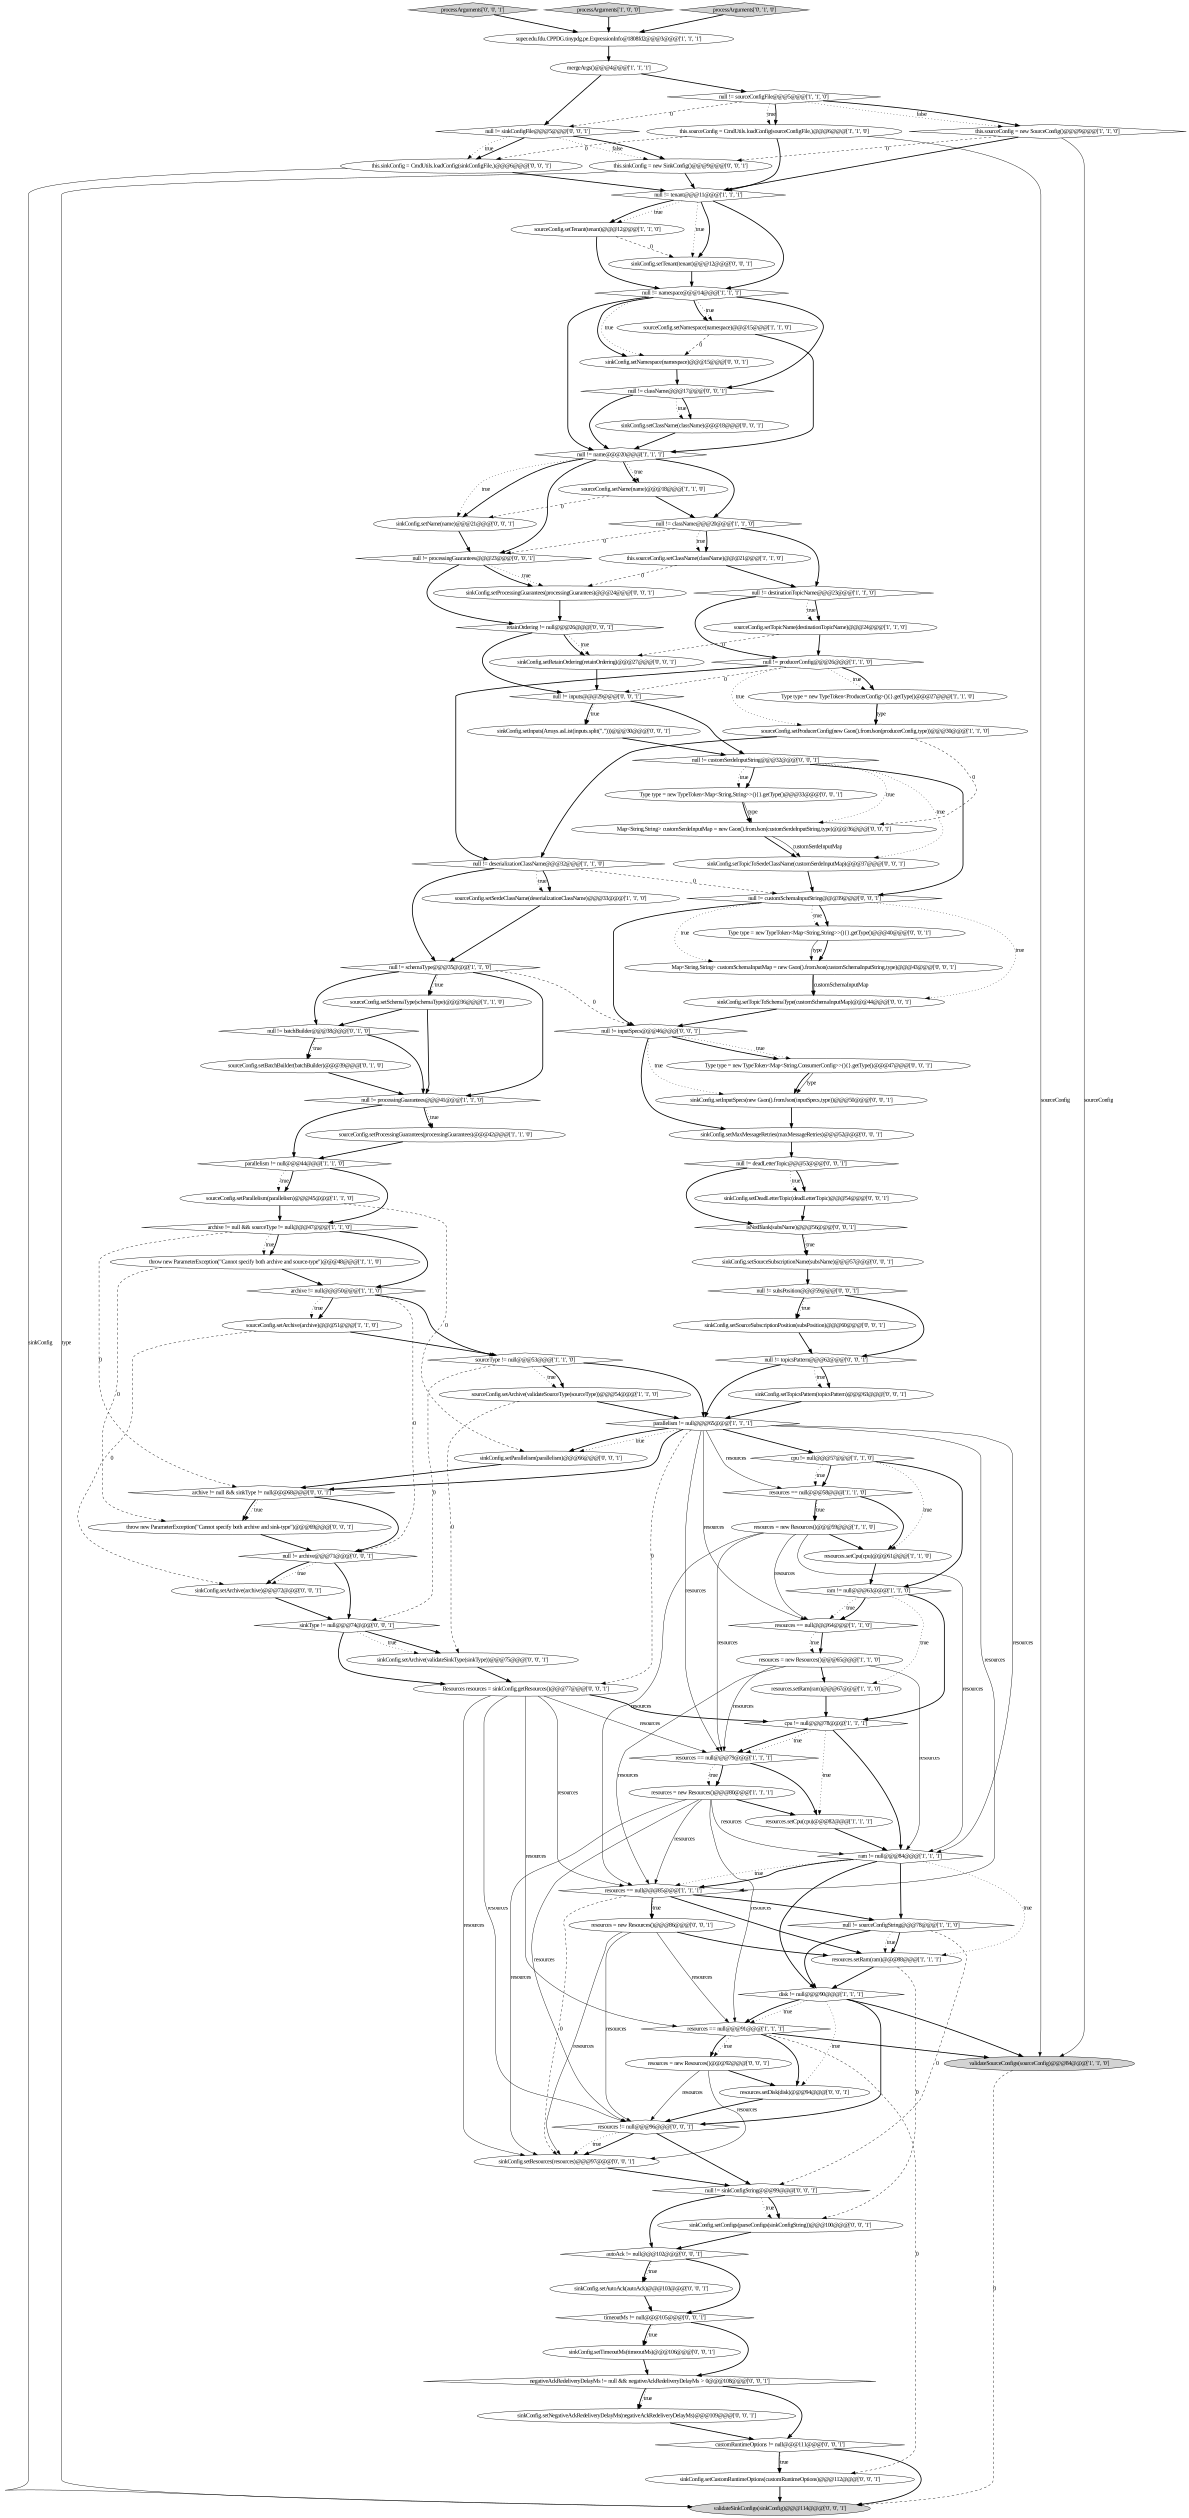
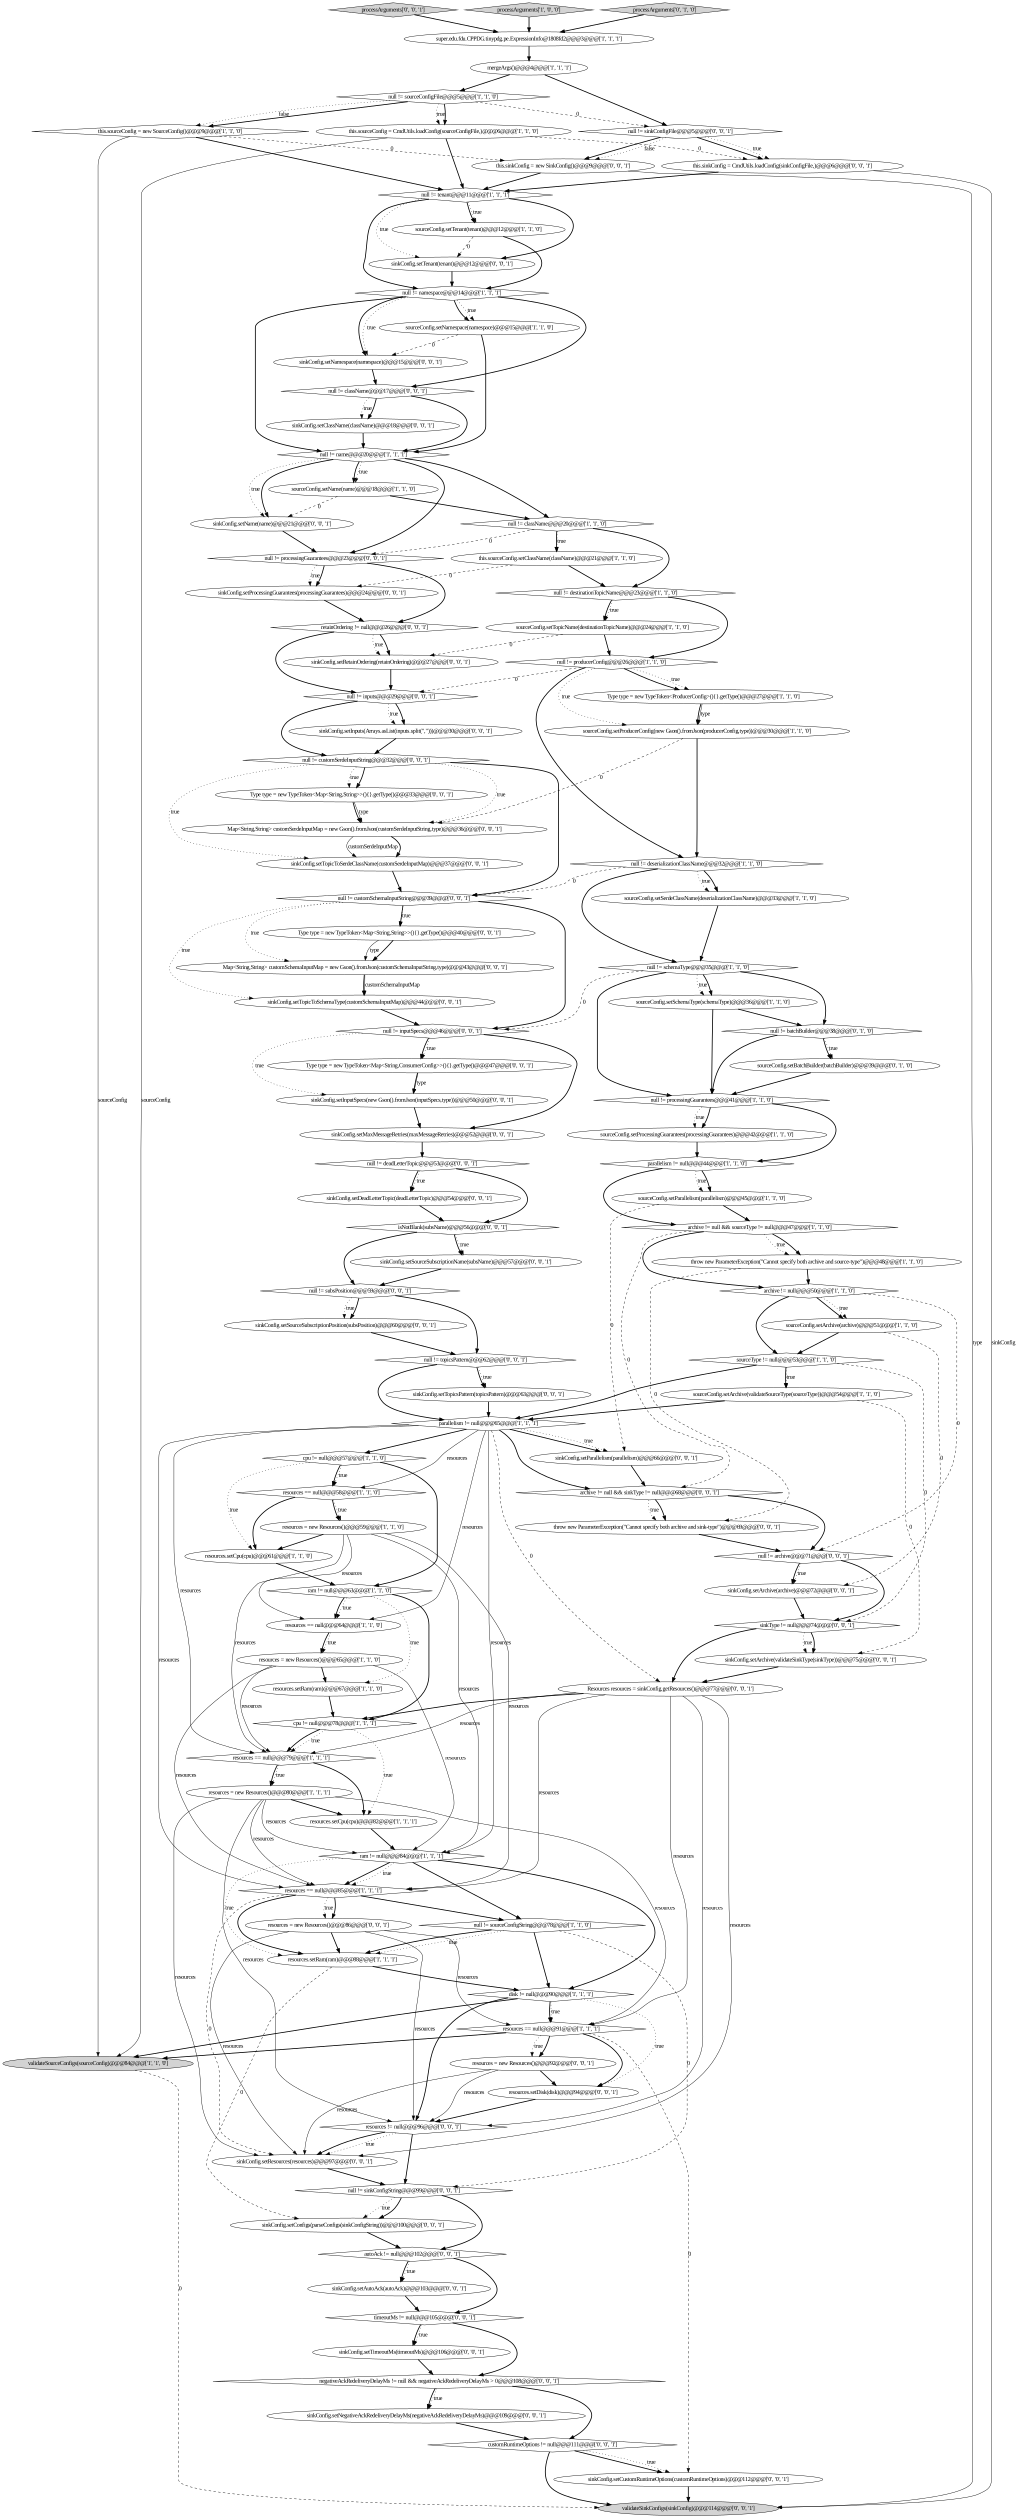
edge "isNotBlank(subsName)@@@56@@@['0', '0', '1']" -> "null != subsPosition@@@59@@@['0', '0', '1']": added
node "resources == null@@@64@@@['1', '1', '0']": shape diamond -> ellipse
edge "cpu != null@@@78@@@['1', '1', '1']" -> "ram != null@@@84@@@['1', '1', '1']": removed
